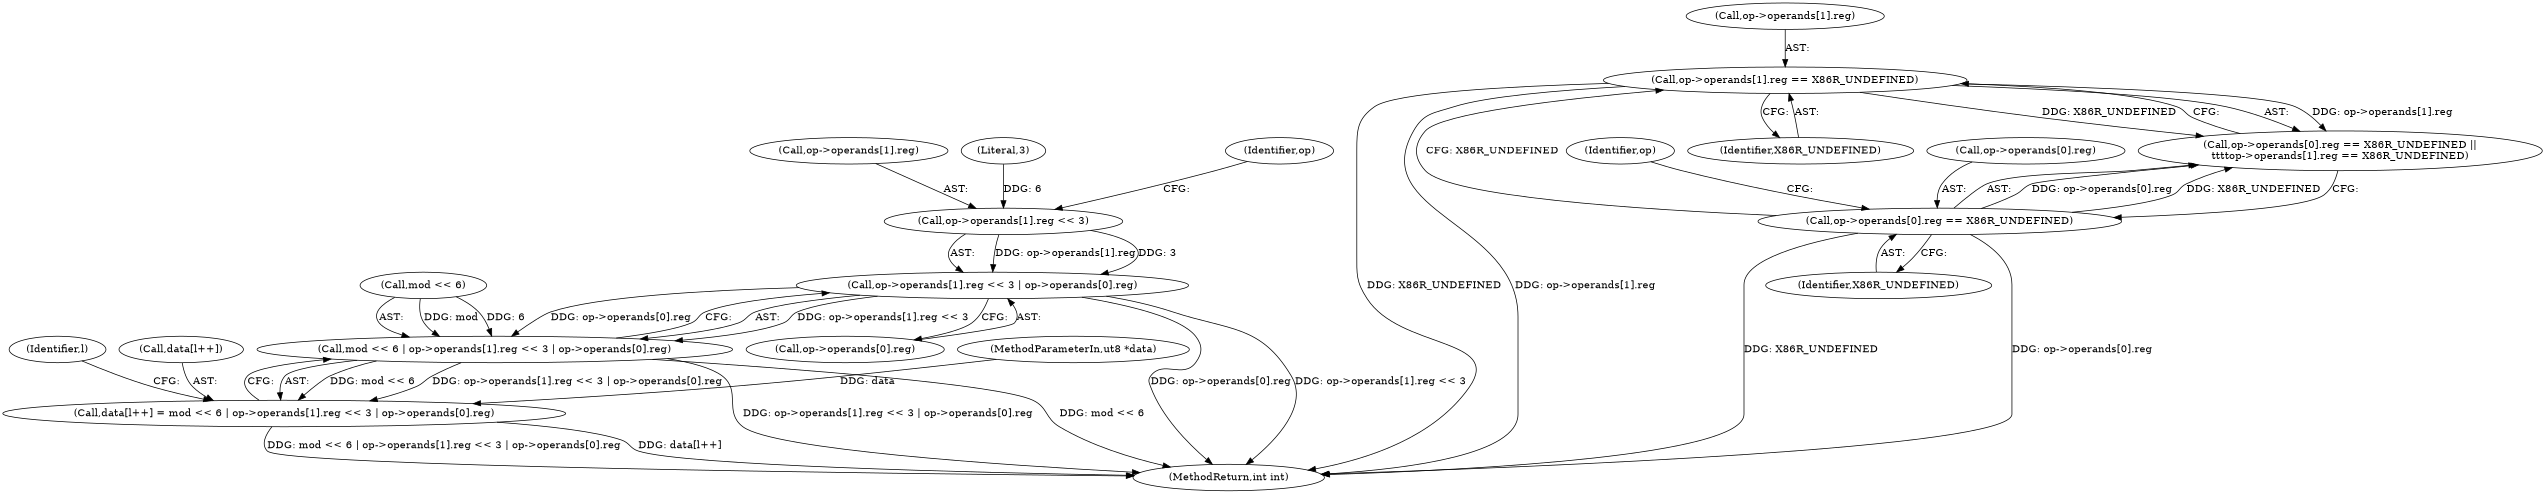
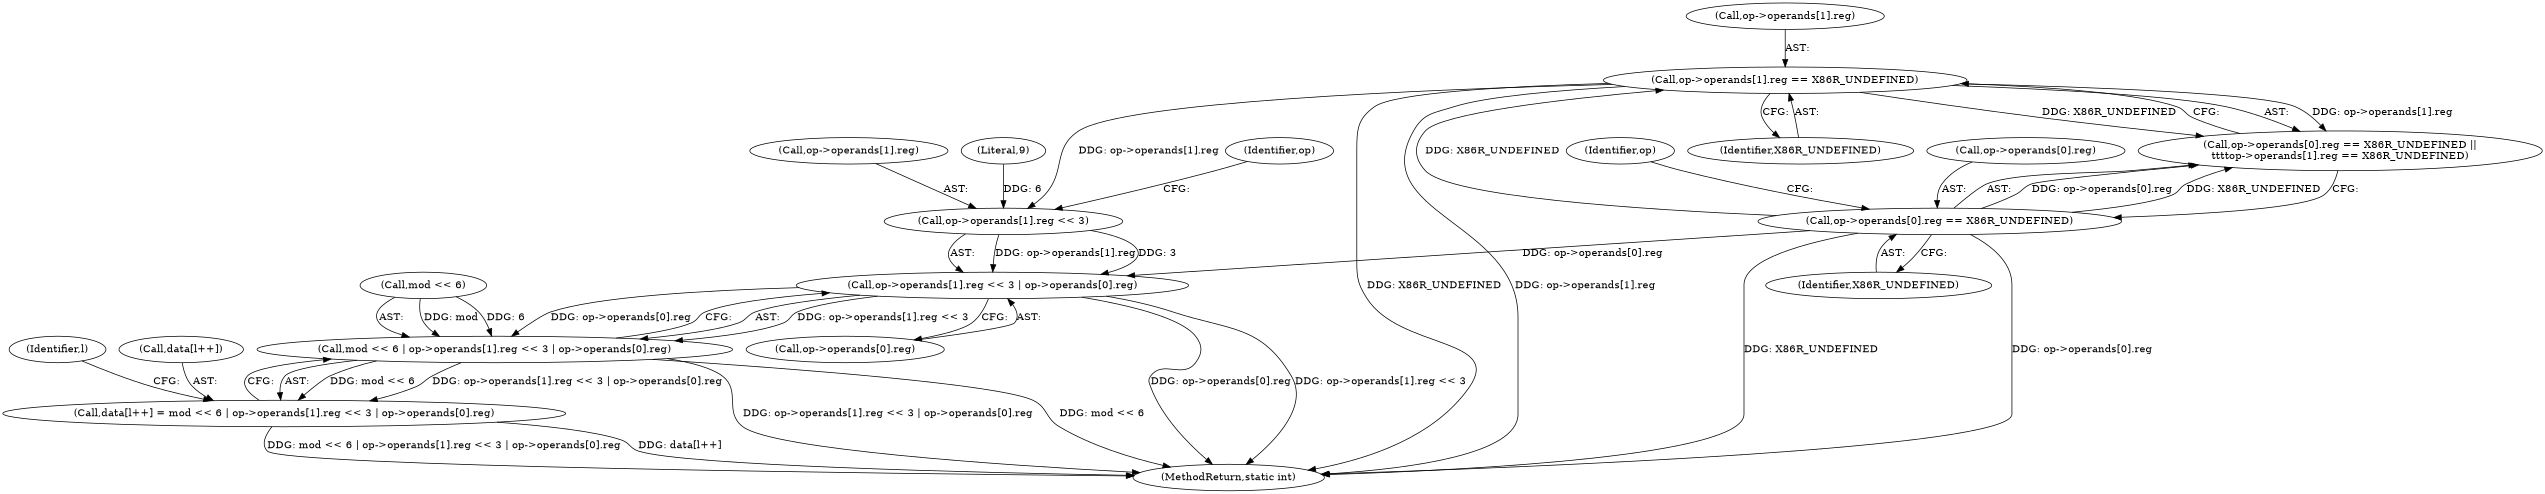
edge "(Call,op->operands[1].reg == X86R_UNDEFINED)" -> "(Call,op->operands[1].reg << 3)": added, label "DDG: op->operands[1].reg"
node "(Literal,3)": label "(Literal,3)" -> "(Literal,9)"
edge "(Call,op->operands[0].reg == X86R_UNDEFINED)" -> "(Call,op->operands[1].reg == X86R_UNDEFINED)": label "CFG: X86R_UNDEFINED" -> "DDG: X86R_UNDEFINED"
edge "(Call,op->operands[0].reg == X86R_UNDEFINED)" -> "(Call,op->operands[1].reg << 3 | op->operands[0].reg)": added, label "DDG: op->operands[0].reg"
node "(MethodParameterIn,ut8 *data)": removed
node "(MethodReturn,int int)": label "(MethodReturn,int int)" -> "(MethodReturn,static int)"
